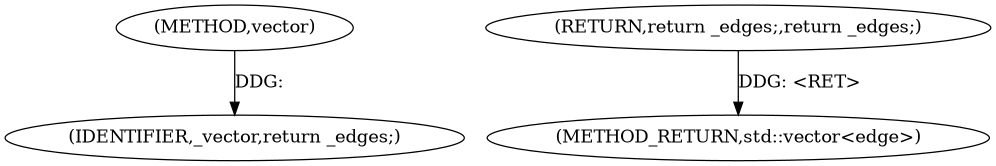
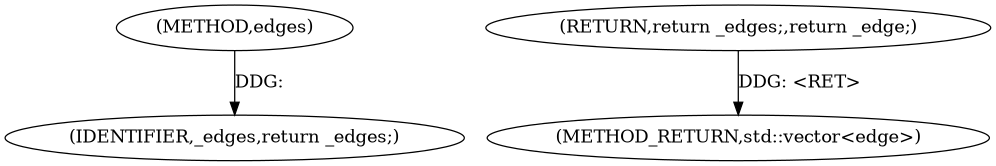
node "(METHOD,vector)": label "(METHOD,vector)" -> "(METHOD,edges)"
node "(RETURN,return _edges;,return _edges;)": label "(RETURN,return _edges;,return _edges;)" -> "(RETURN,return _edges;,return _edge;)"
node "(IDENTIFIER,_vector,return _edges;)": label "(IDENTIFIER,_vector,return _edges;)" -> "(IDENTIFIER,_edges,return _edges;)"
